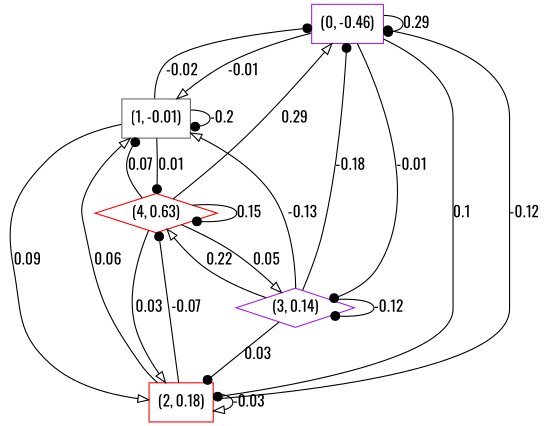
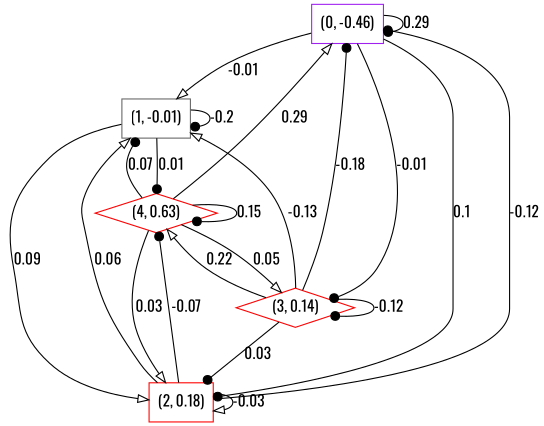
edge "(1, -0.01)" -> "(0, -0.46)": removed, label "-0.02"
node "(3, 0.14)": color purple -> red
